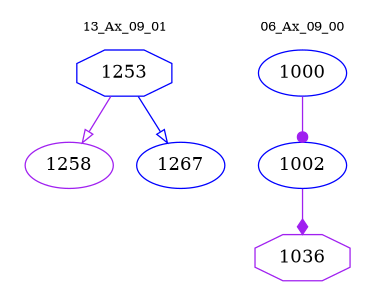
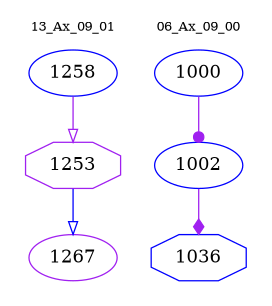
node "1253": color blue -> purple
edge "1253" -> "1258": reversed
node "1258": color purple -> blue
node "1267": color blue -> purple
node "1036": color purple -> blue
